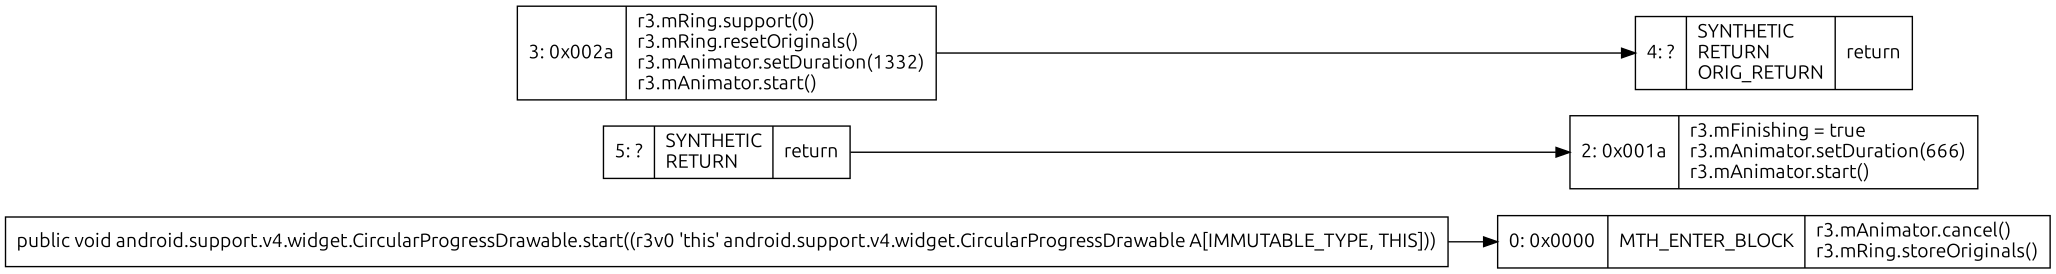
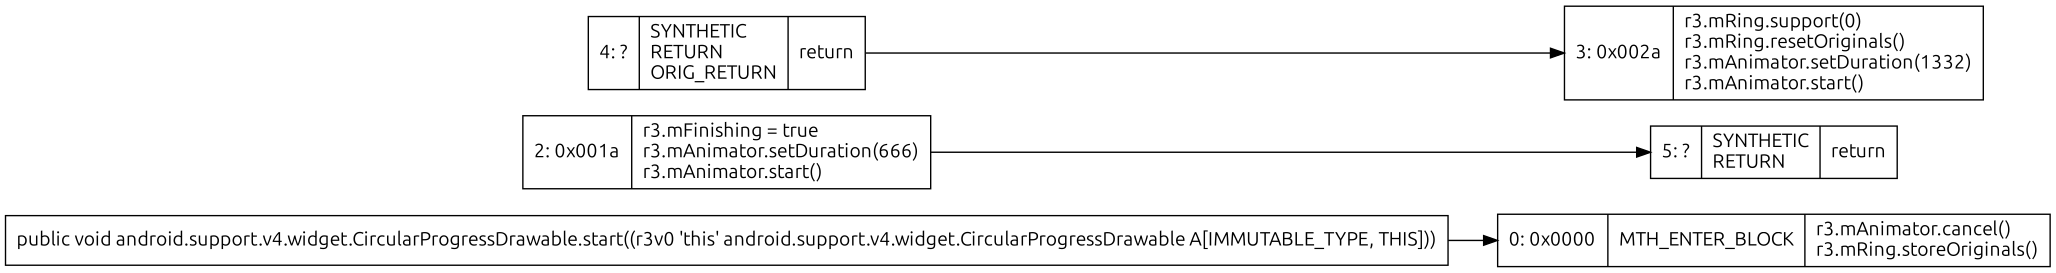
edge "3: 0x002a" -> "4: ?": reversed
edge "5: ?" -> "2: 0x001a": reversed
